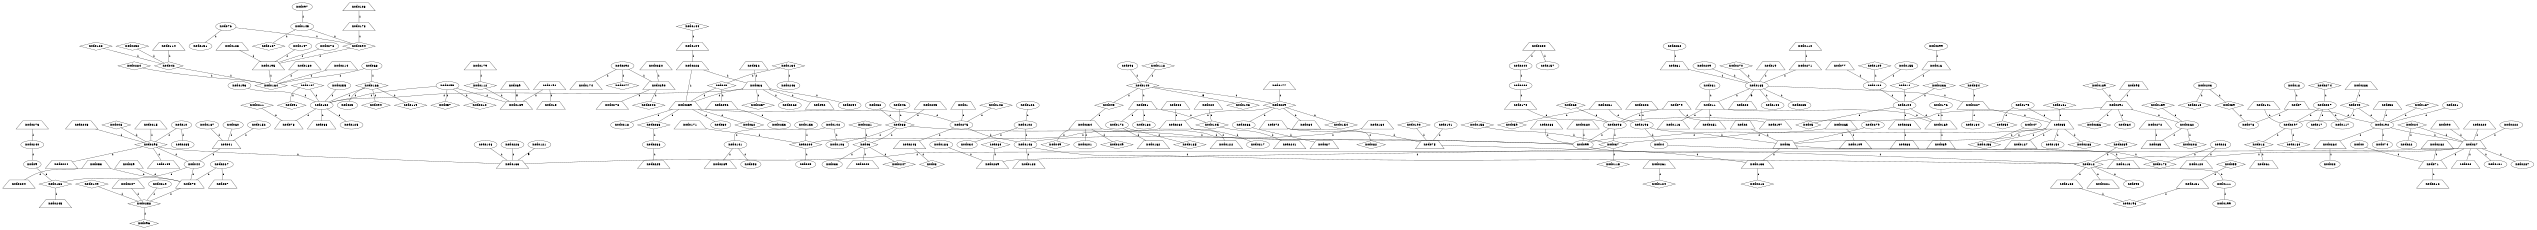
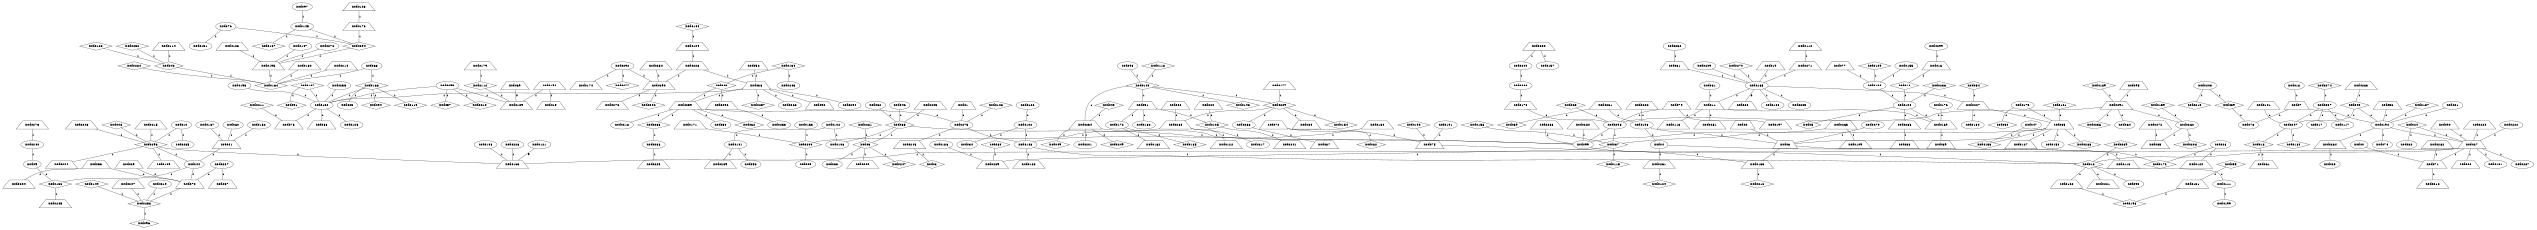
edge "nodo228" -- "nodo259": now "nodo228" -- "nodo290"
edge "nodo140" -- "nodo45": now "nodo140" -- "nodo234"
edge "nodo140" -- "nodo143": label "6" -> "1"
edge "nodo4" -- "nodo261": added, label "1"
